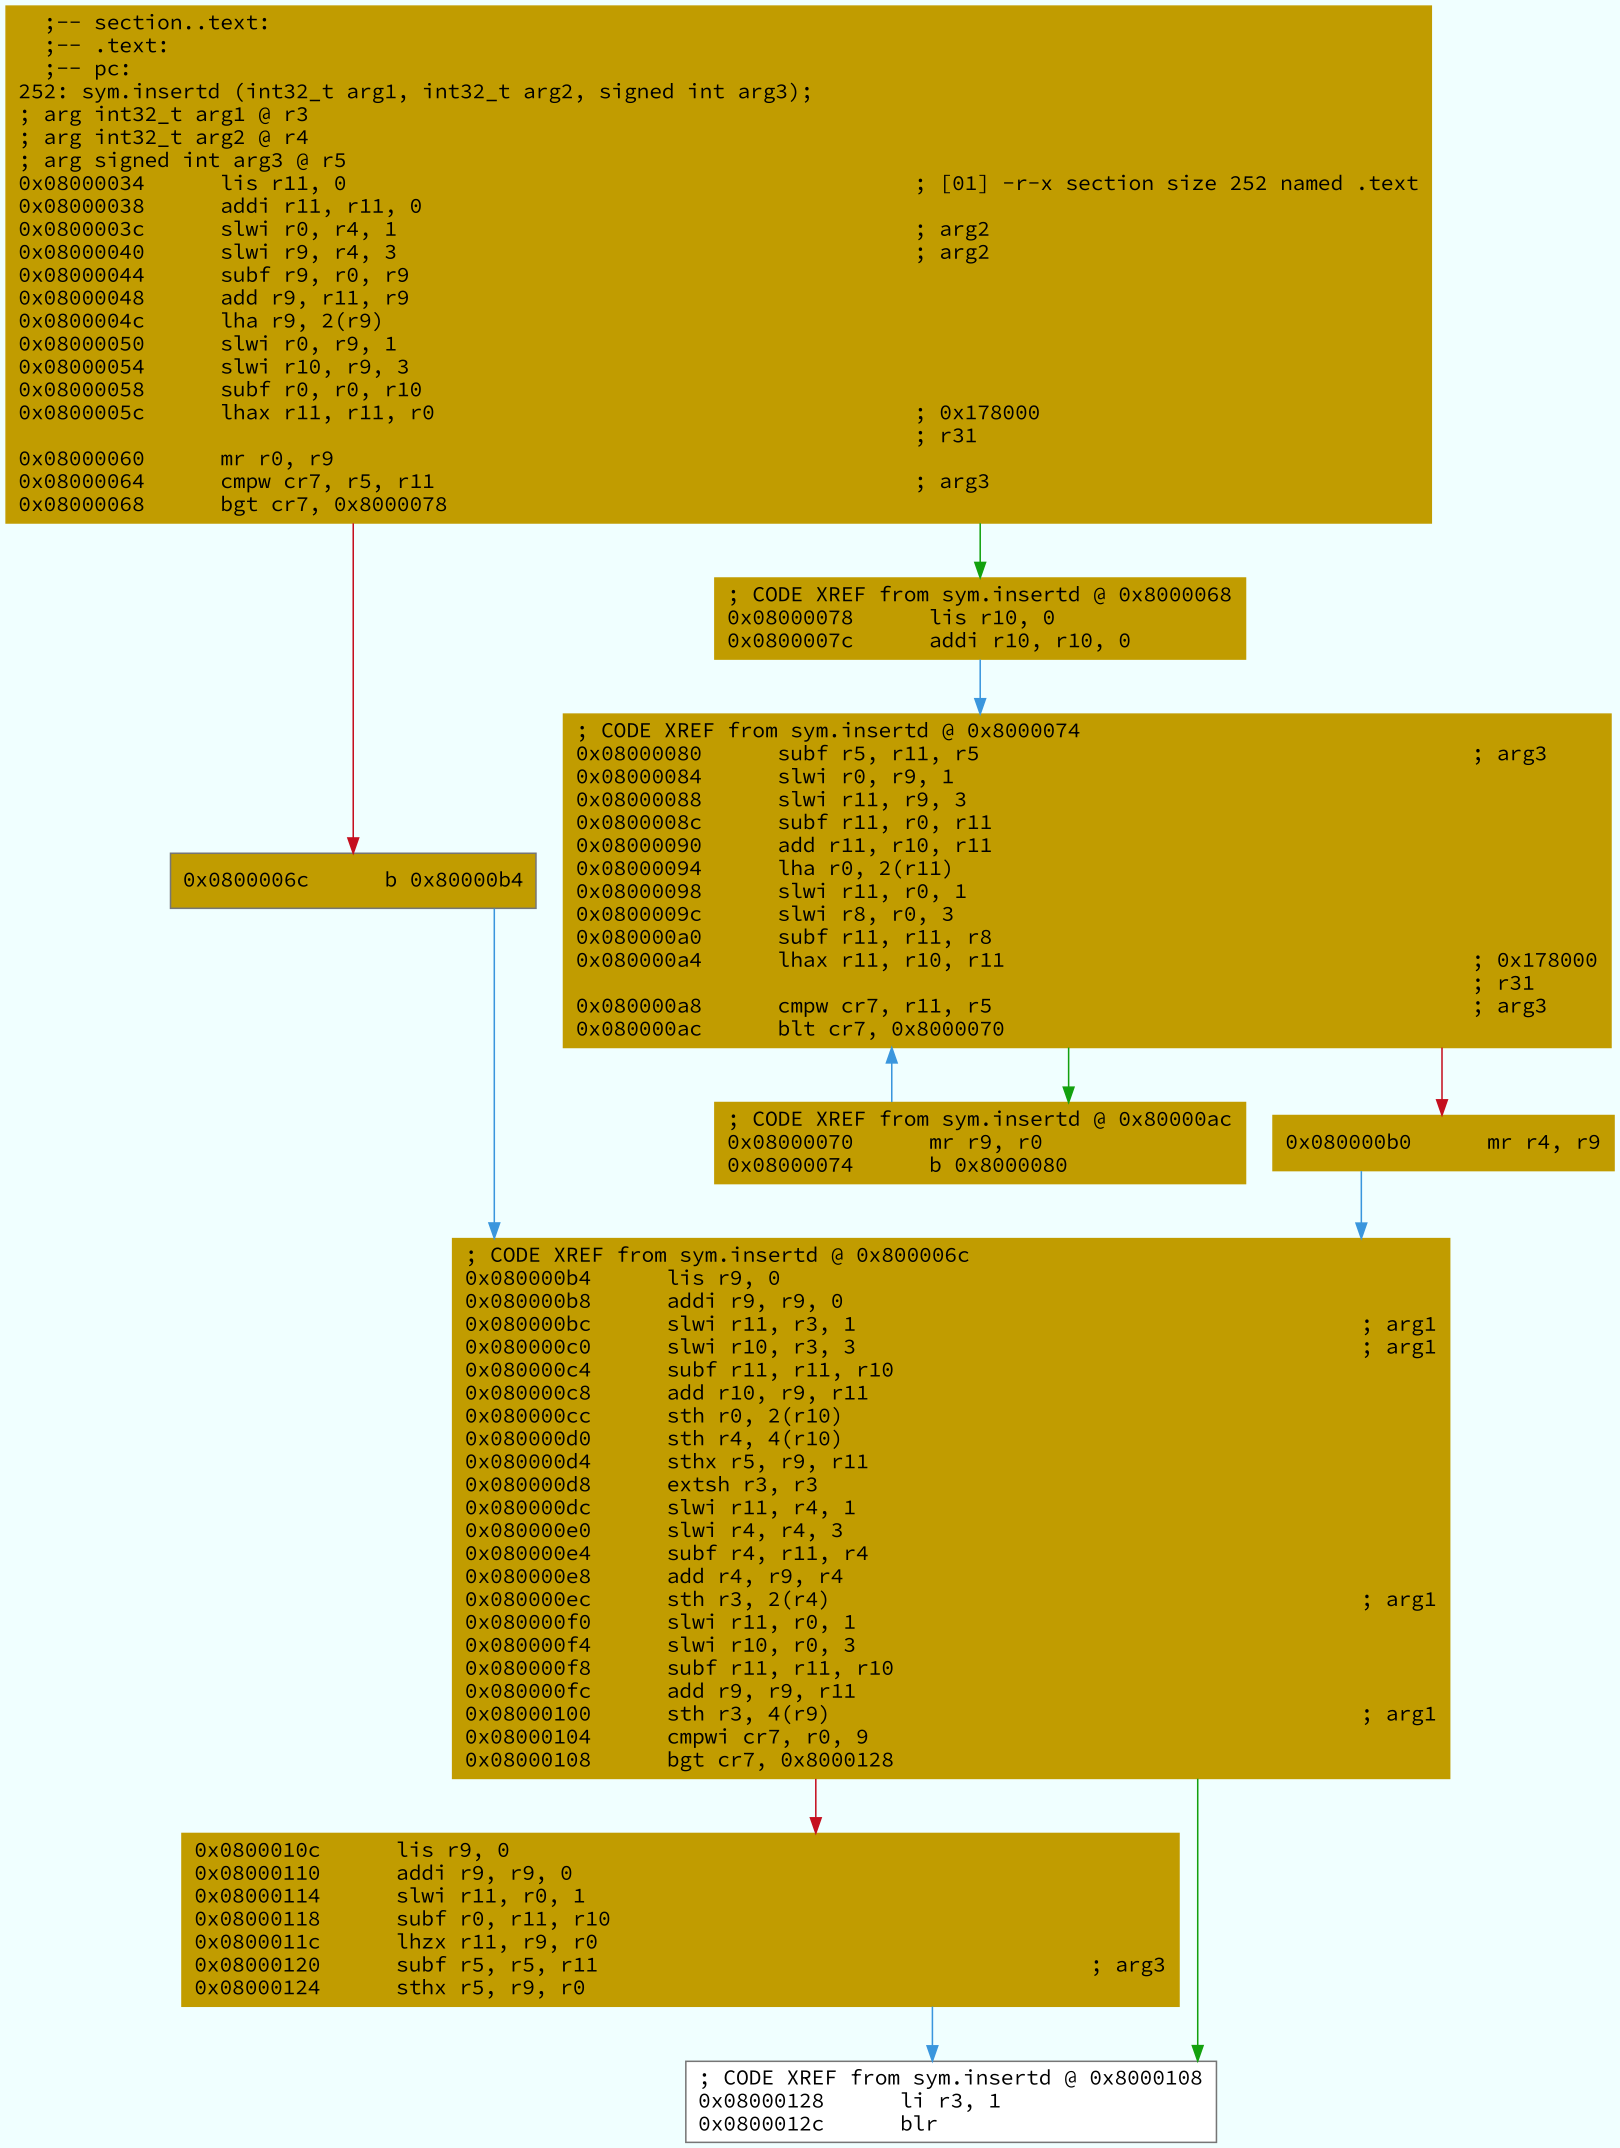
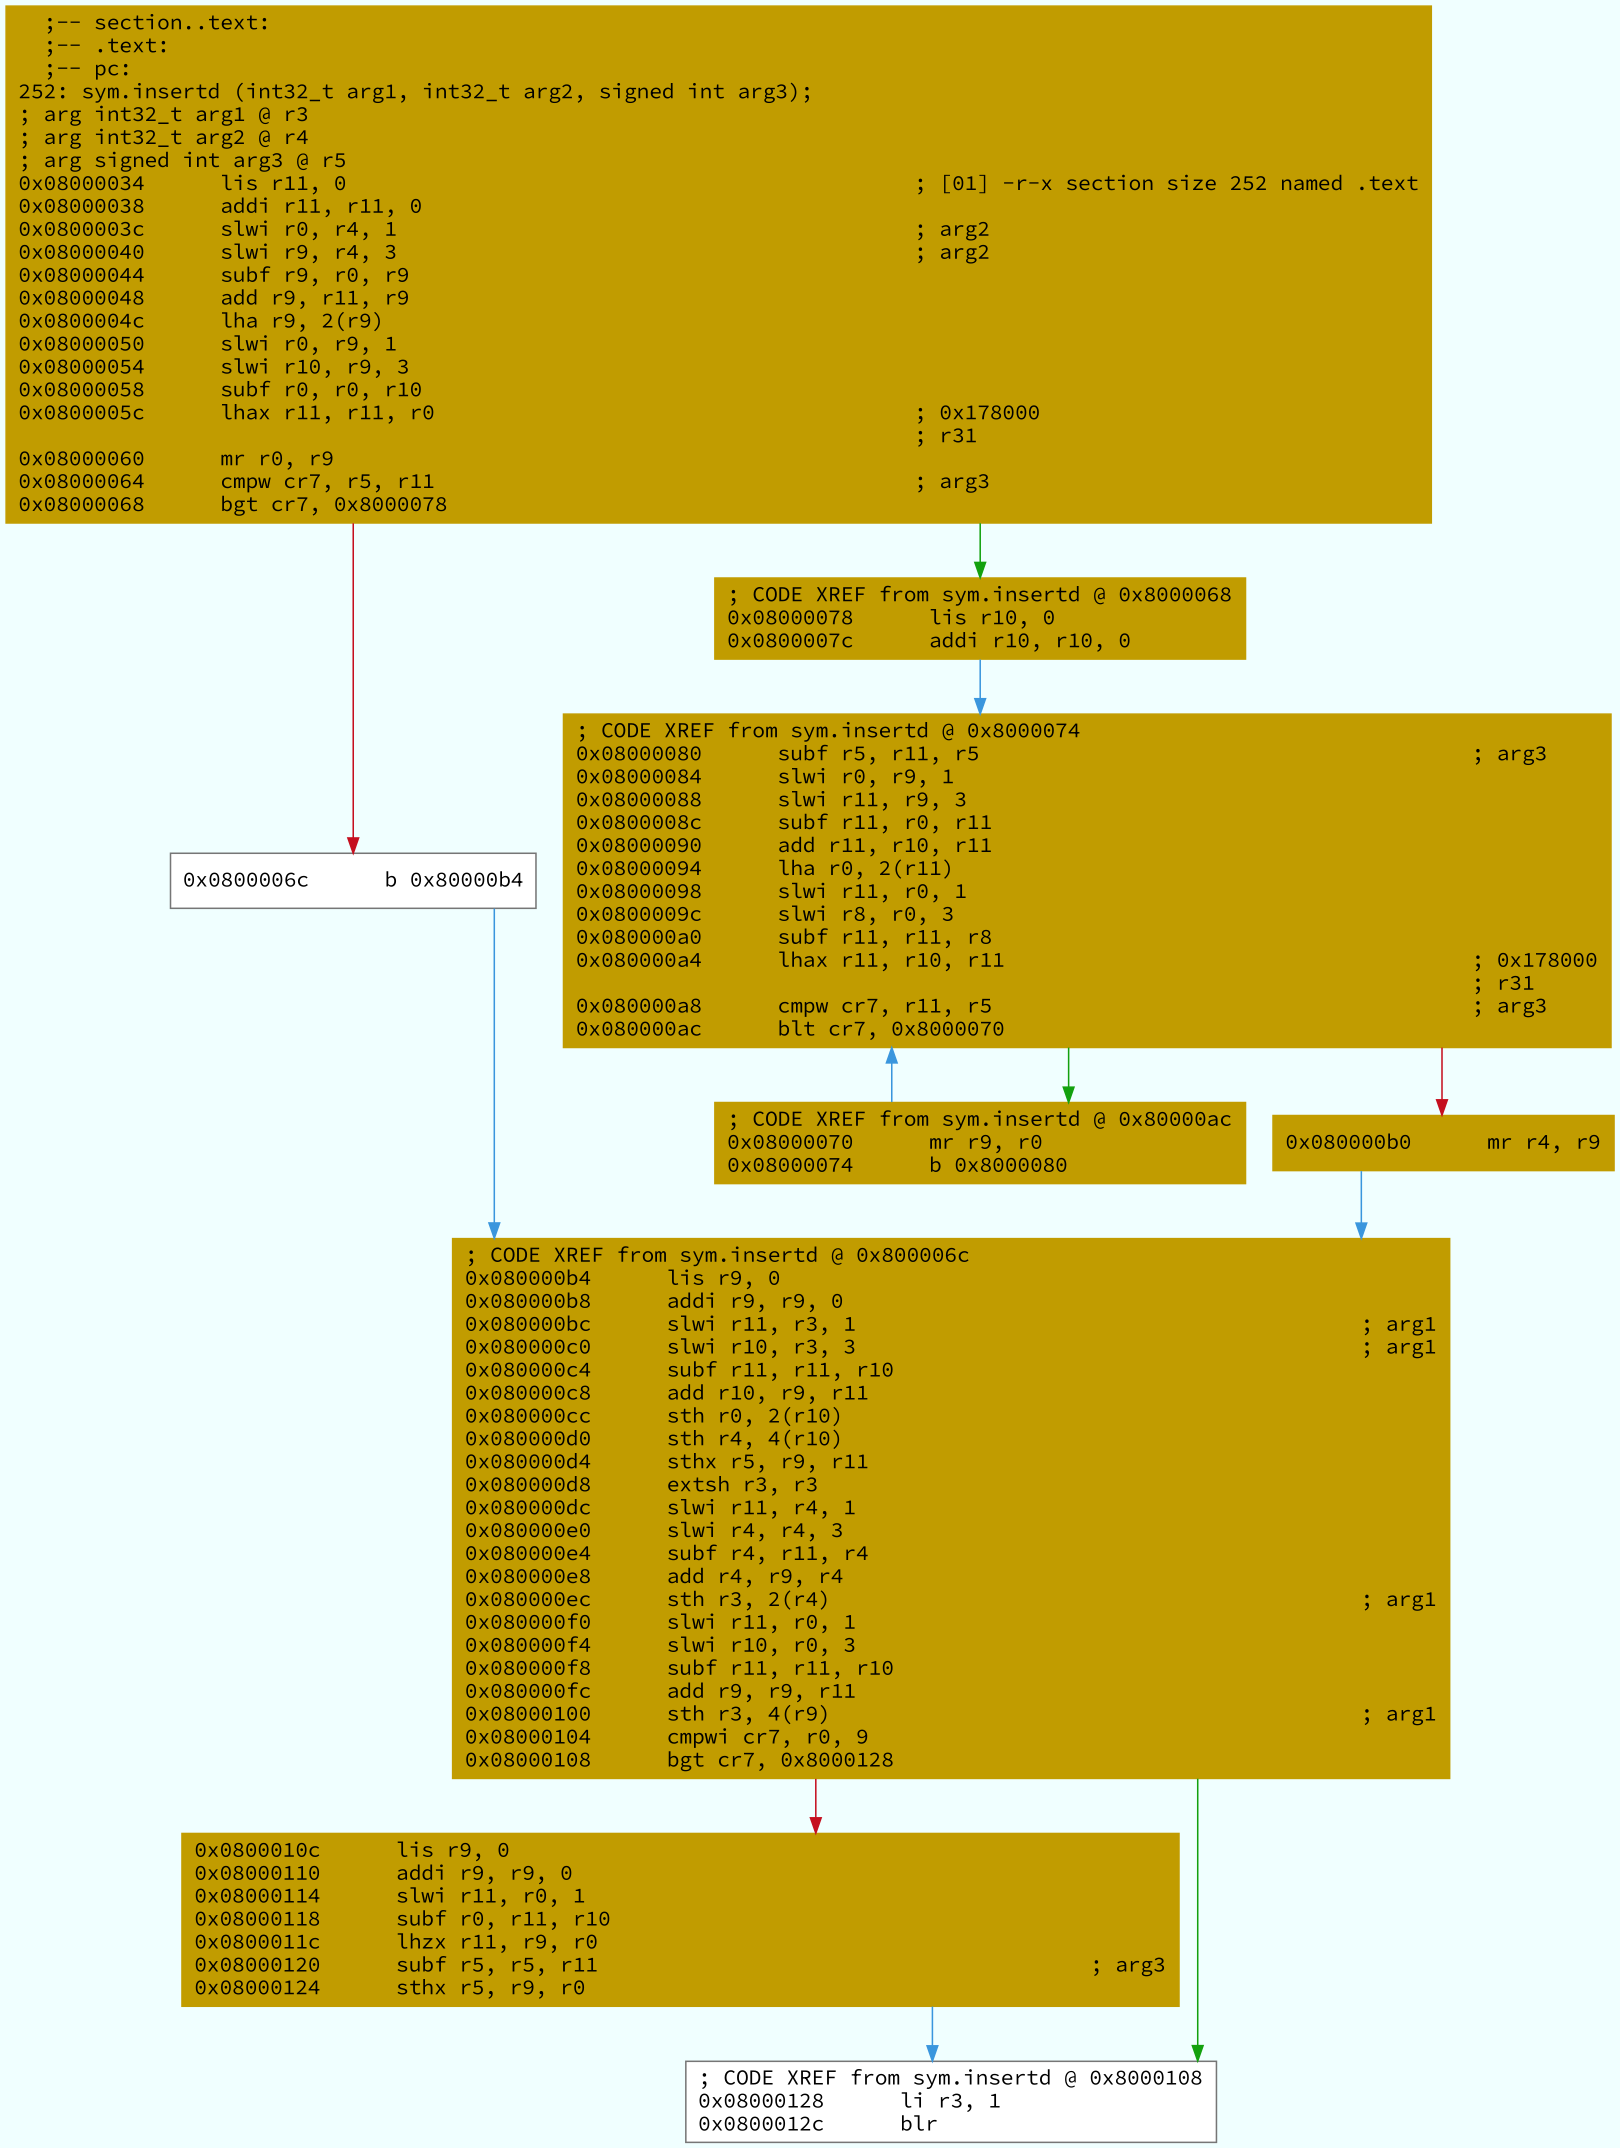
node "0x0800006c      b 0x80000b4": fillcolor #c19c00 -> white
